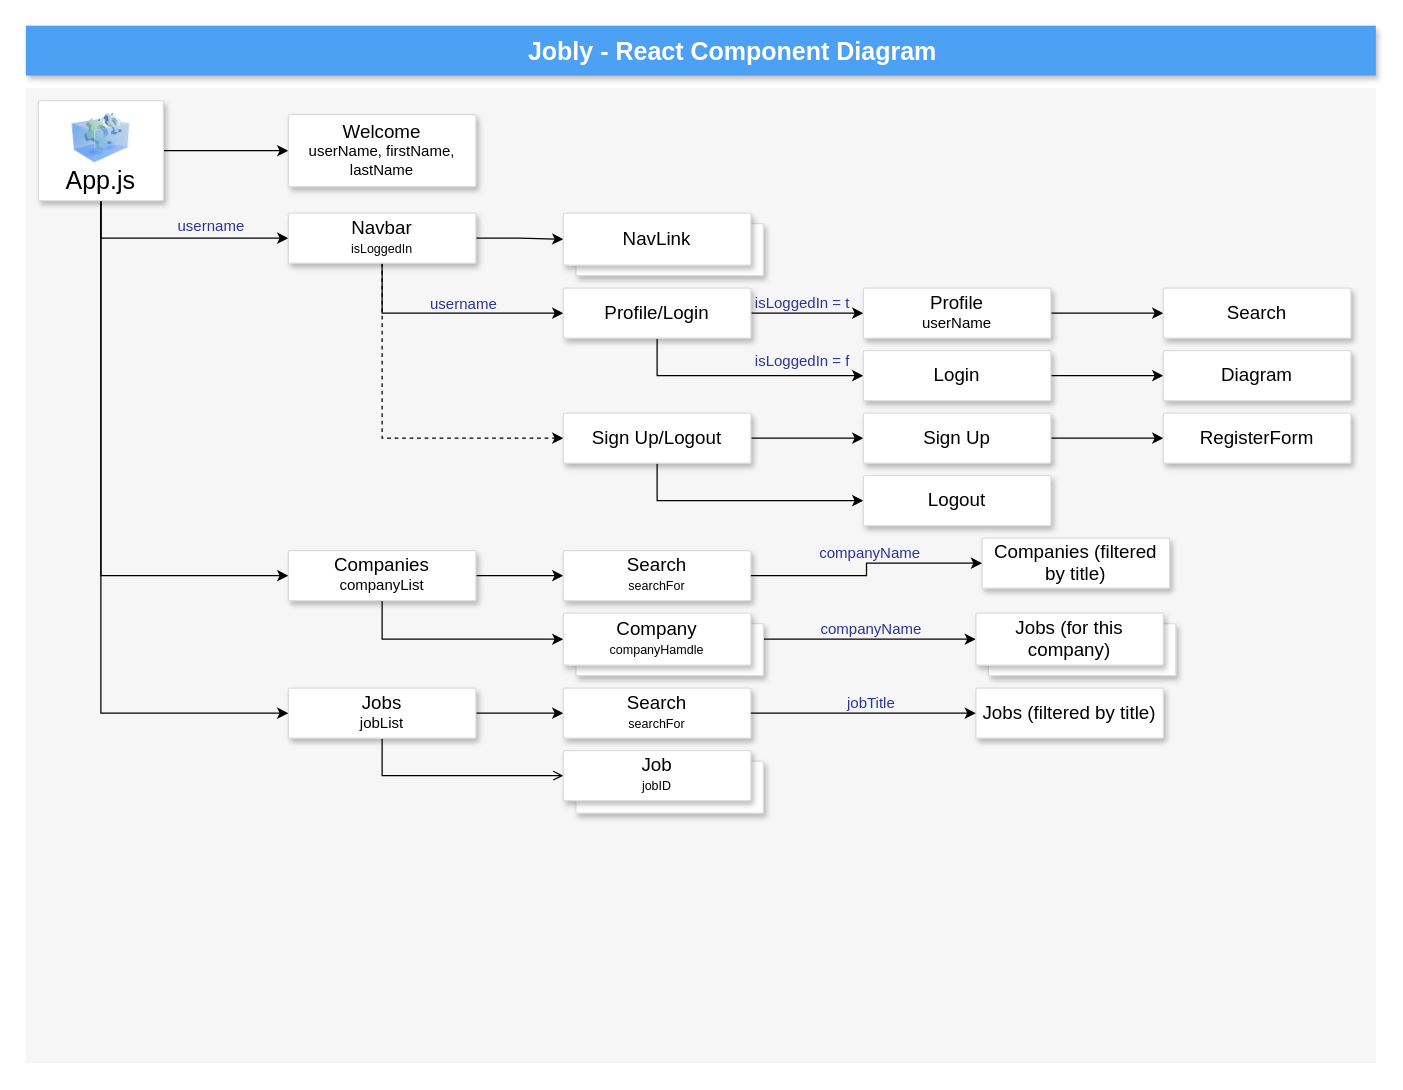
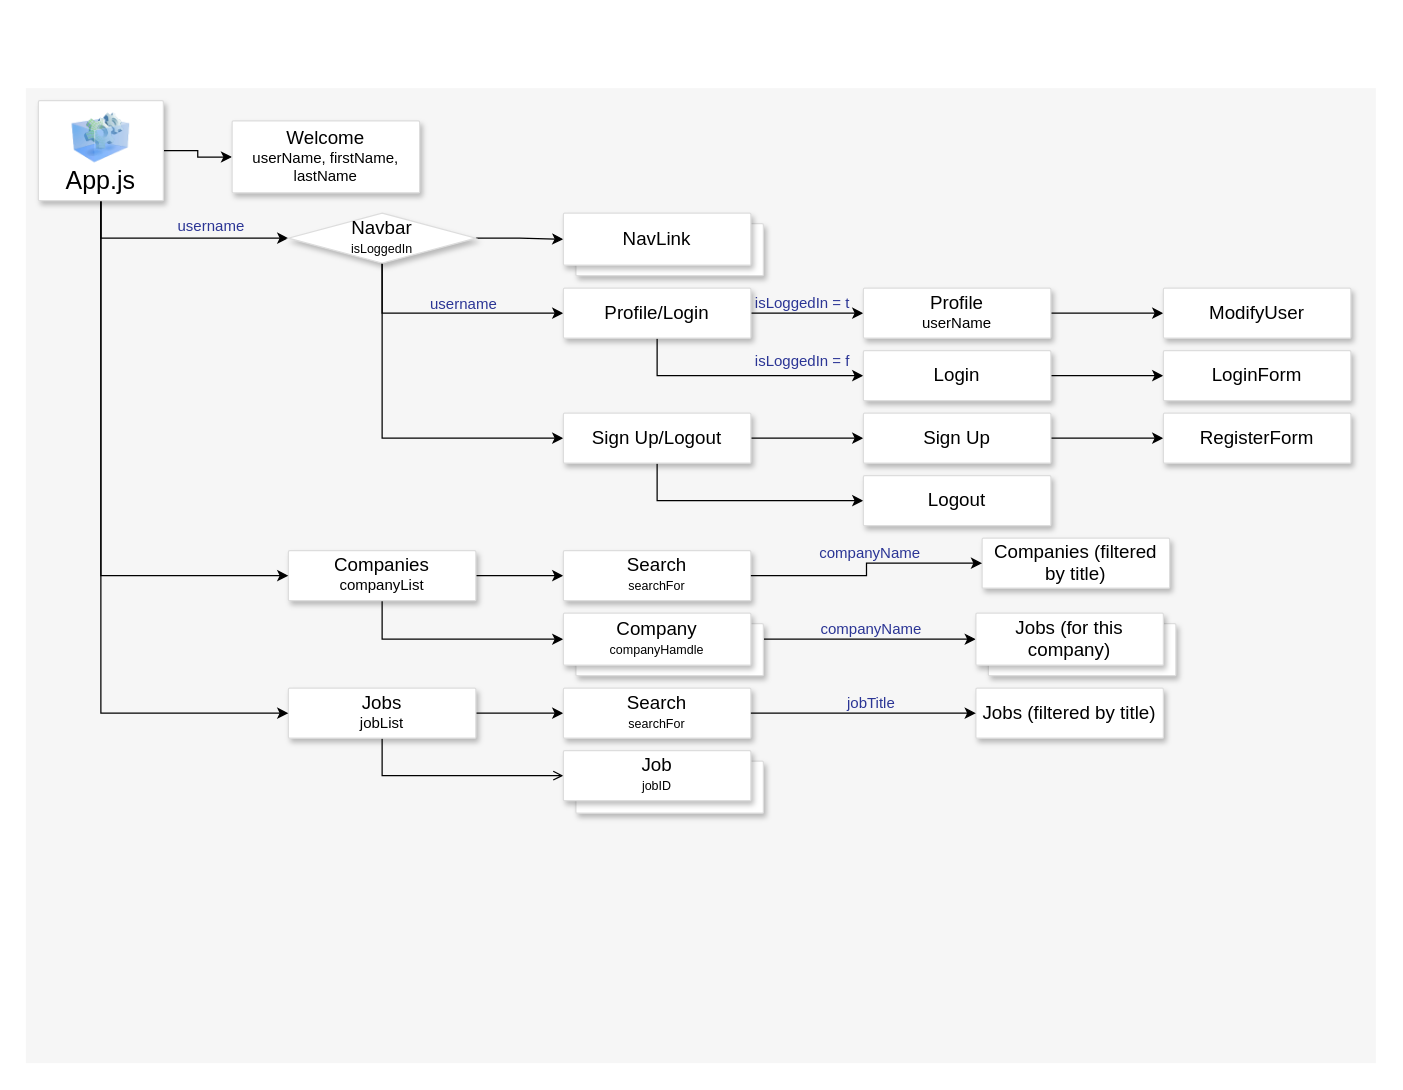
node "Jobly - React Component Diagram": removed
node "Welcome userName, firstName, lastName": moved (382, 151) -> (326, 157)
node "Navbar isLoggedIn": shape rounded rectangle -> diamond
node "Search": label "Search" -> "ModifyUser"
node "Diagram": label "Diagram" -> "LoginForm"
edge "Navbar isLoggedIn" -> "Sign Up/Logout": style dashed -> solid
